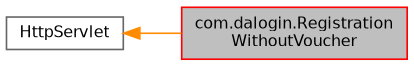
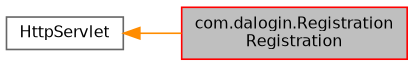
node "com.dalogin.Registration WithoutVoucher": label "com.dalogin.Registration WithoutVoucher" -> "com.dalogin.Registration Registration"
